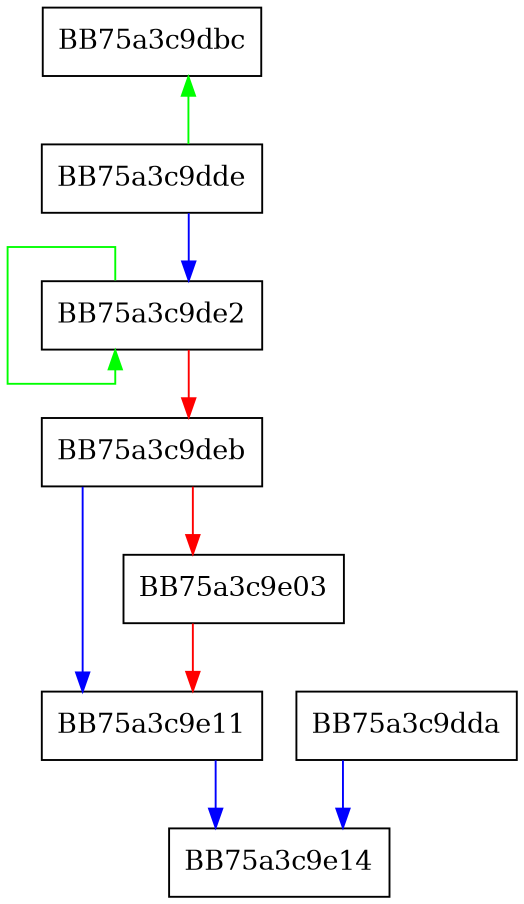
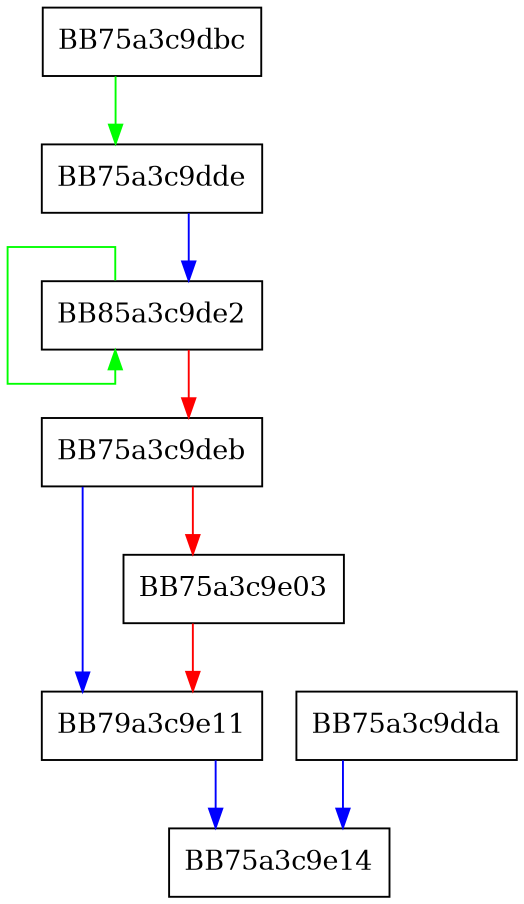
edge "BB75a3c9dde" -> "BB75a3c9dbc": reversed
node "BB75a3c9de2": label "BB75a3c9de2" -> "BB85a3c9de2"
node "BB75a3c9e11": label "BB75a3c9e11" -> "BB79a3c9e11"
